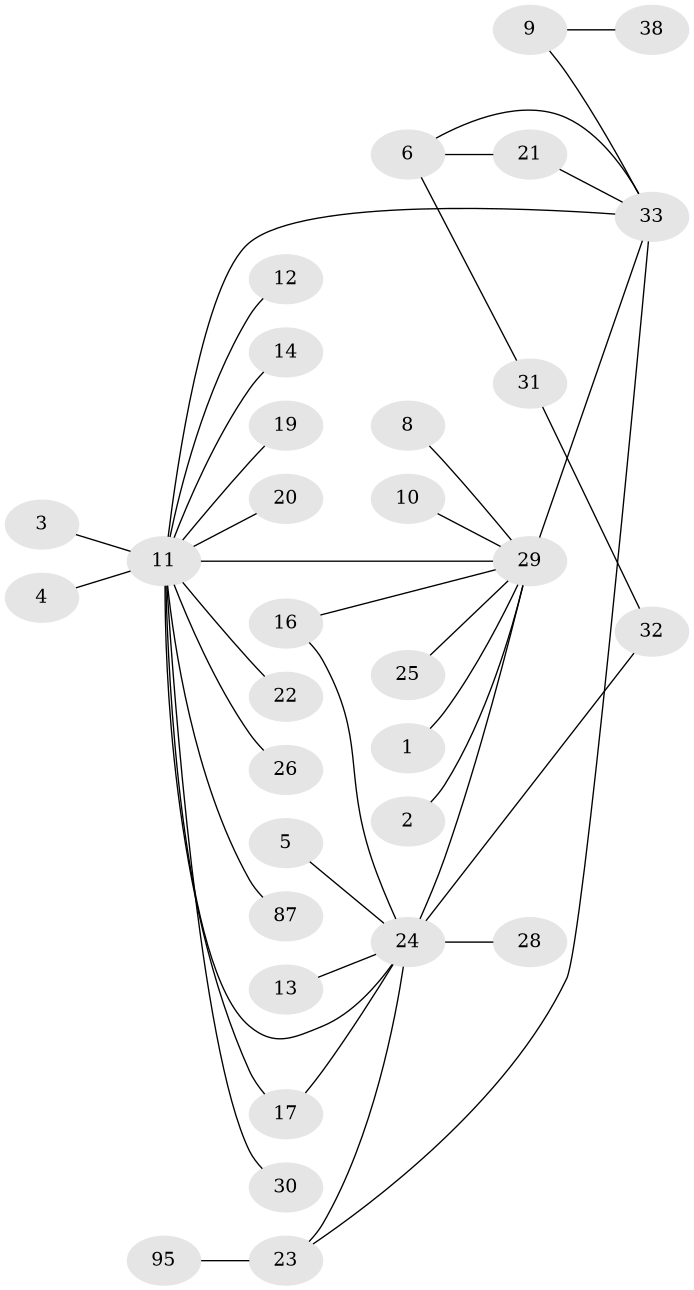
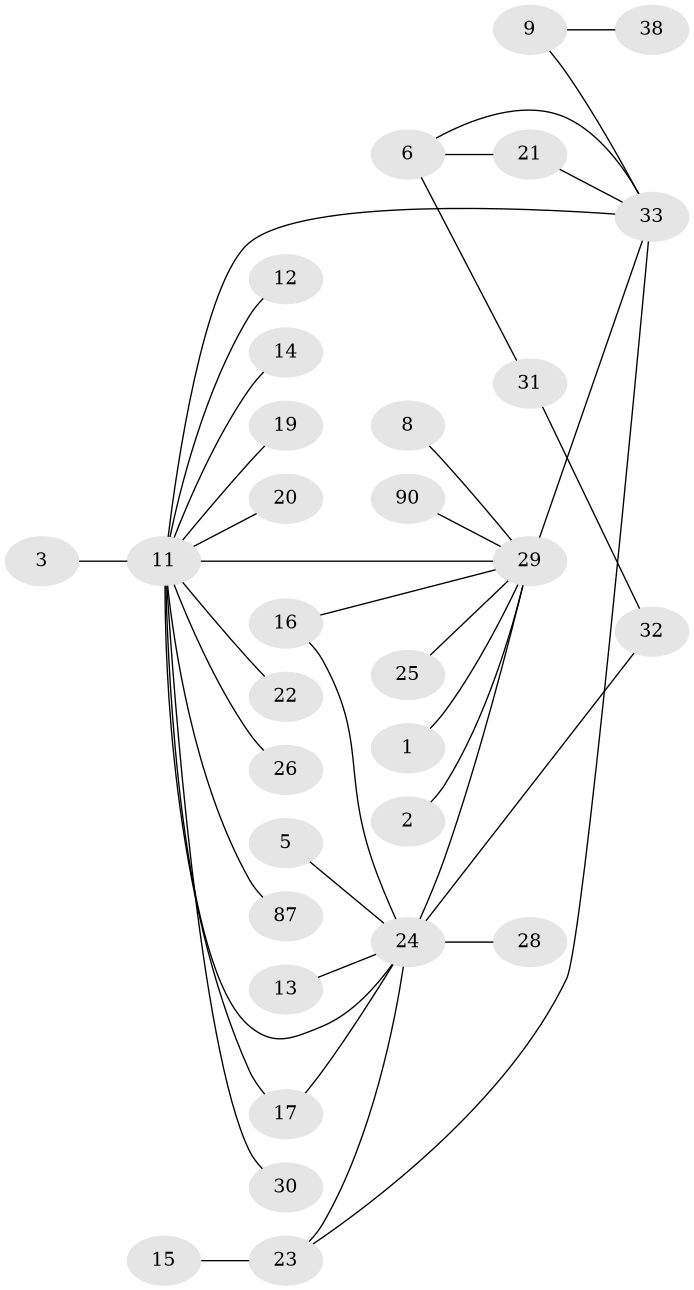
node "10": label "10" -> "90"
node "4": removed
node "95": label "95" -> "15"
